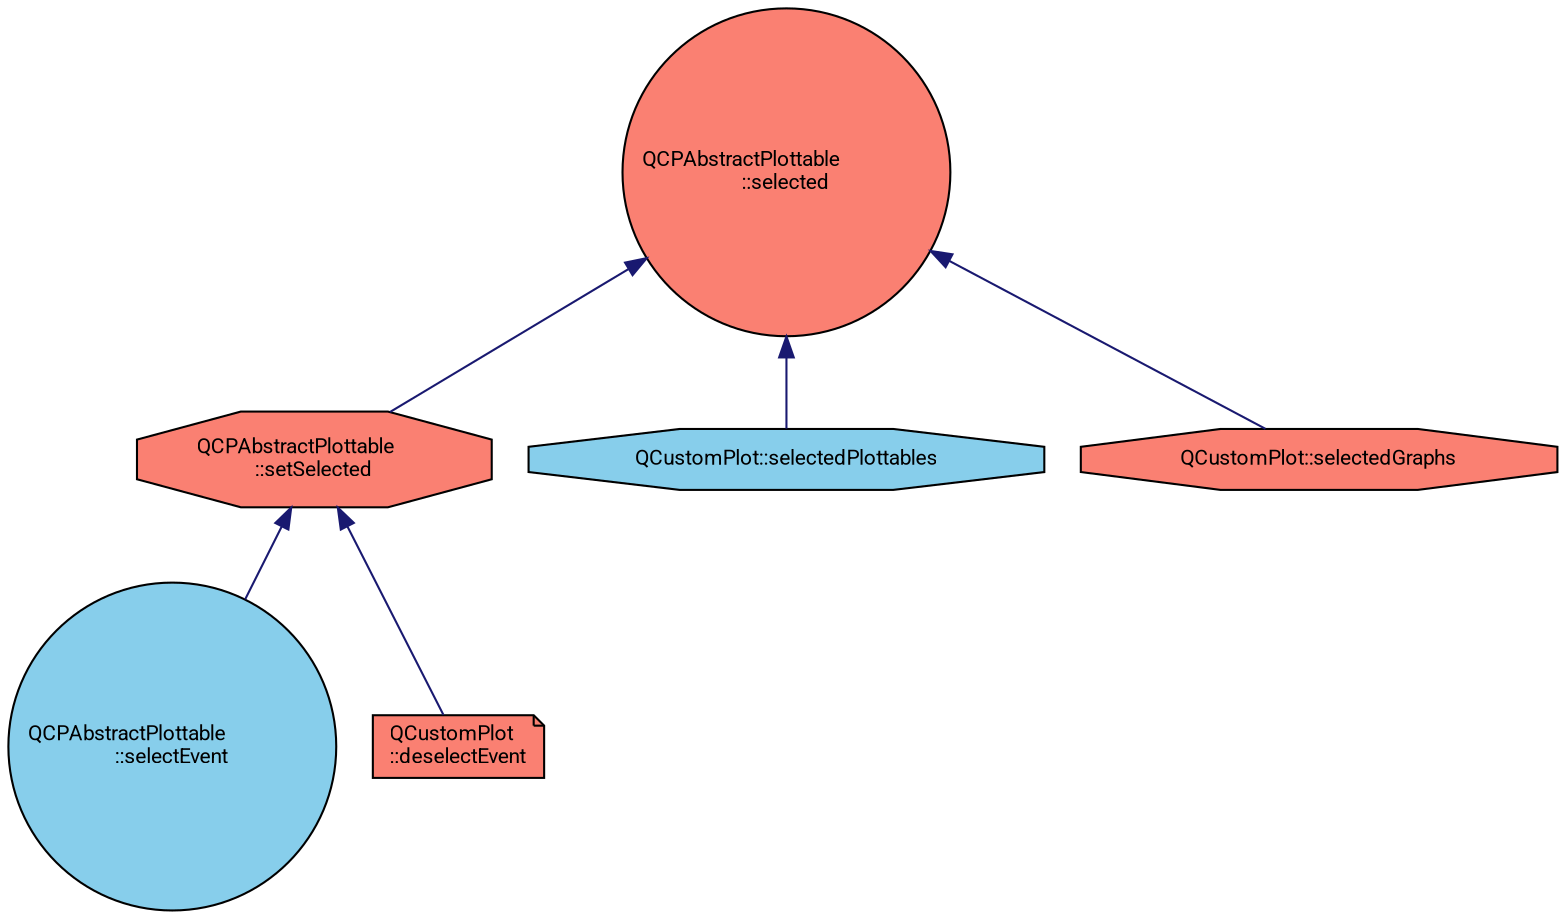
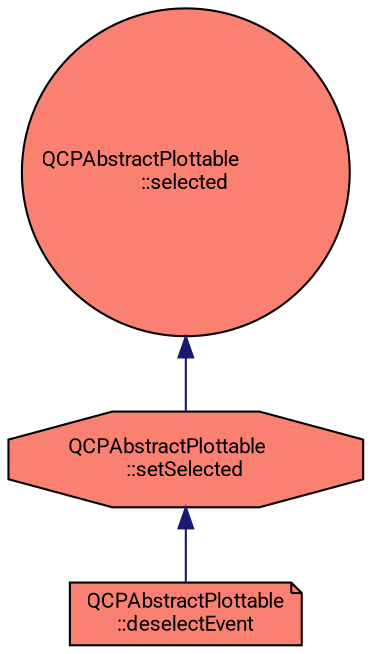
node "QCustomPlot::selectedPlottables": removed
node "QCustomPlot::selectedGraphs": removed
node "QCPAbstractPlottable ::selectEvent": removed
node "QCustomPlot ::deselectEvent": label "QCustomPlot ::deselectEvent" -> "QCPAbstractPlottable ::deselectEvent"
